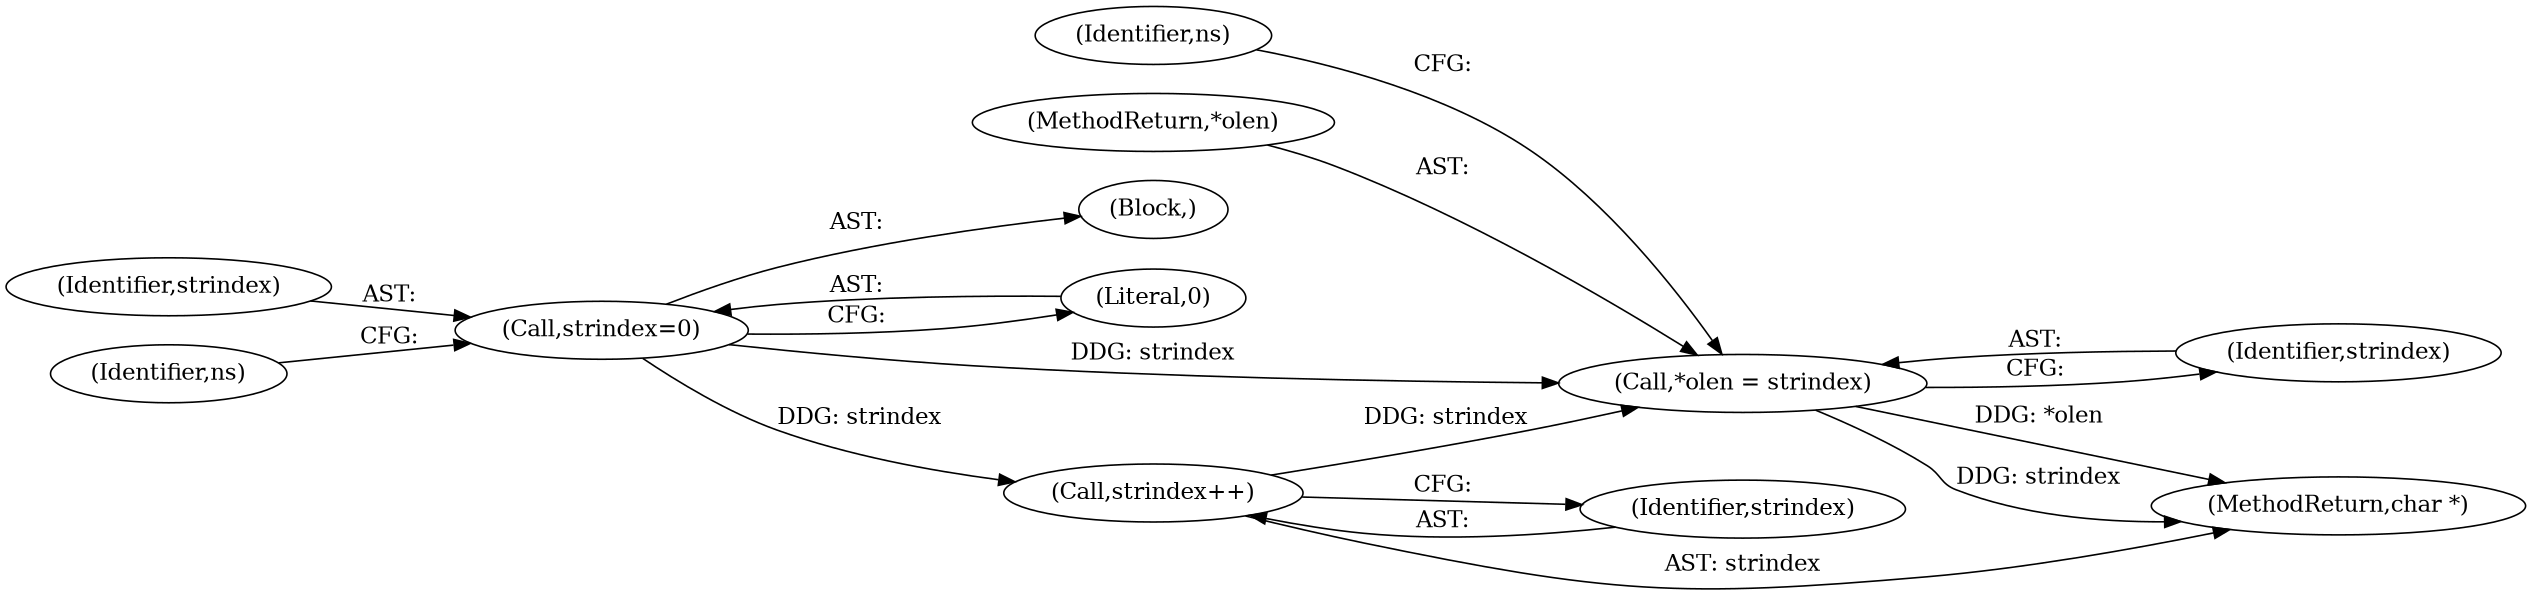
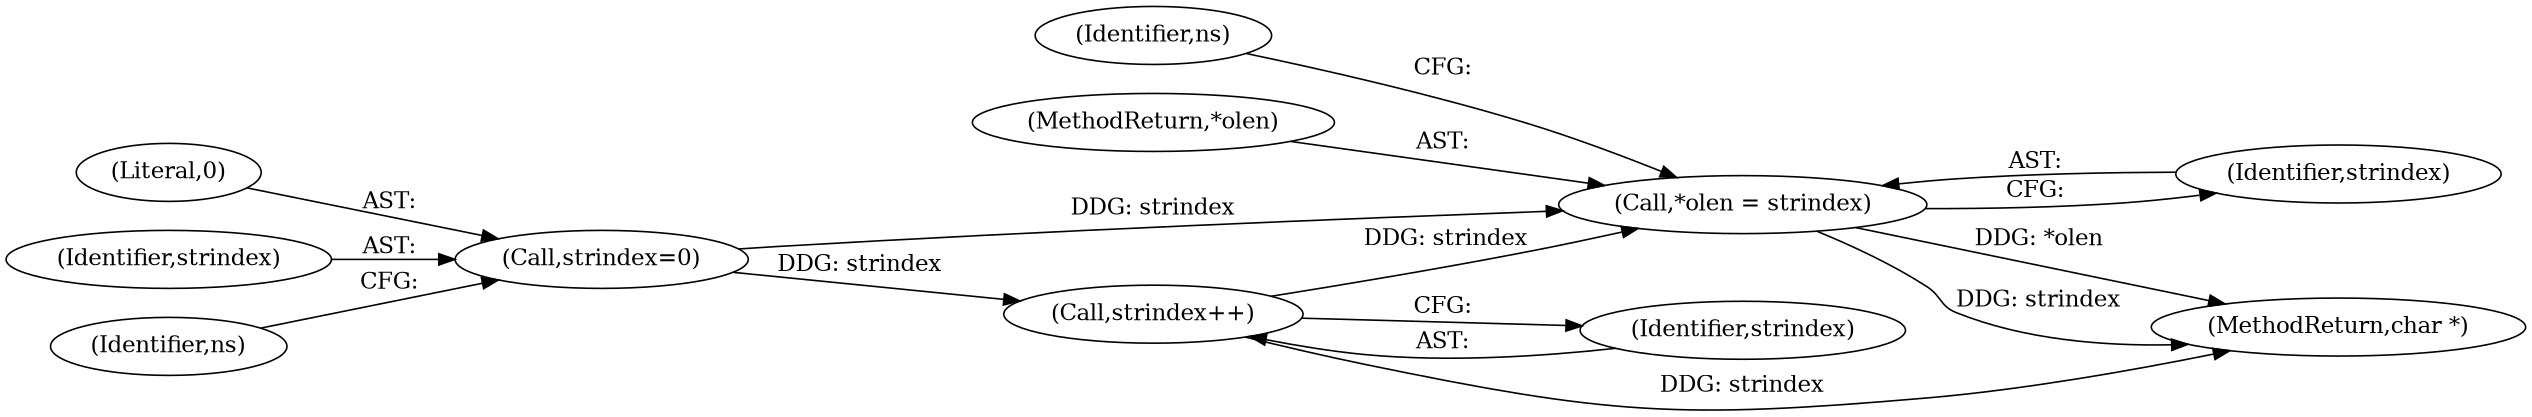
node "(Block,)": removed
edge "(Call,strindex=0)" -> "(Literal,0)": removed, label "CFG:"
edge "(Call,strindex++)" -> "(MethodReturn,char *)": label "AST: strindex" -> "DDG: strindex"
